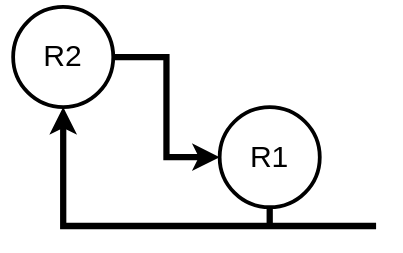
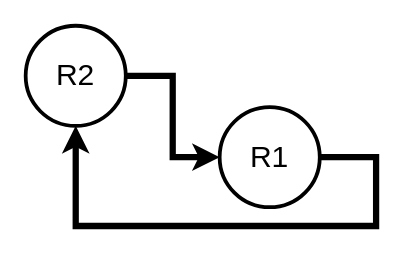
node "R2": moved (63, 57) -> (76, 76)
